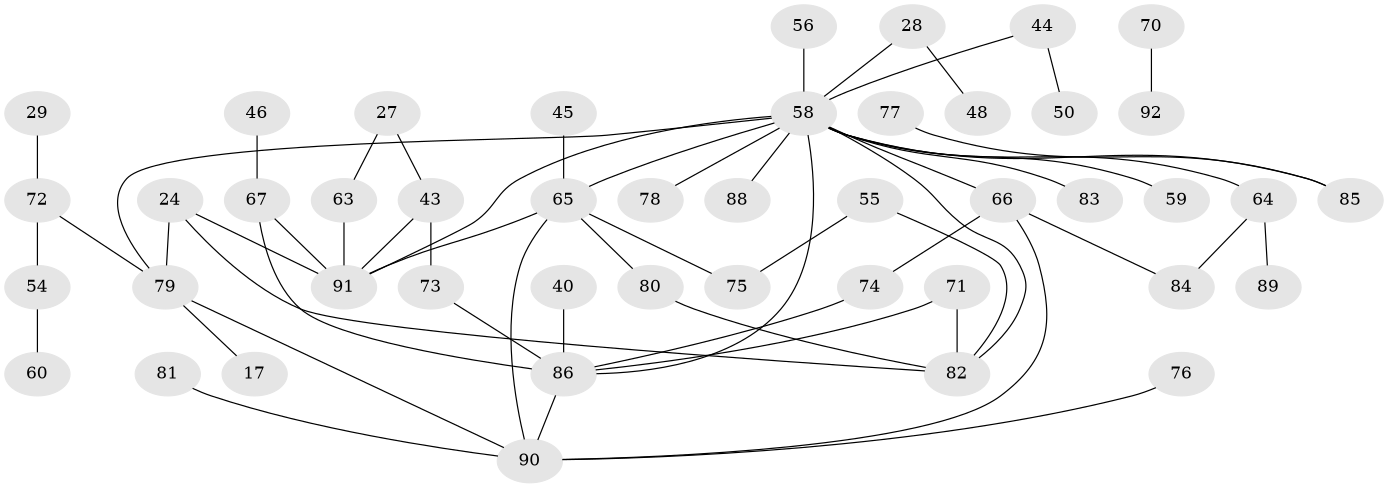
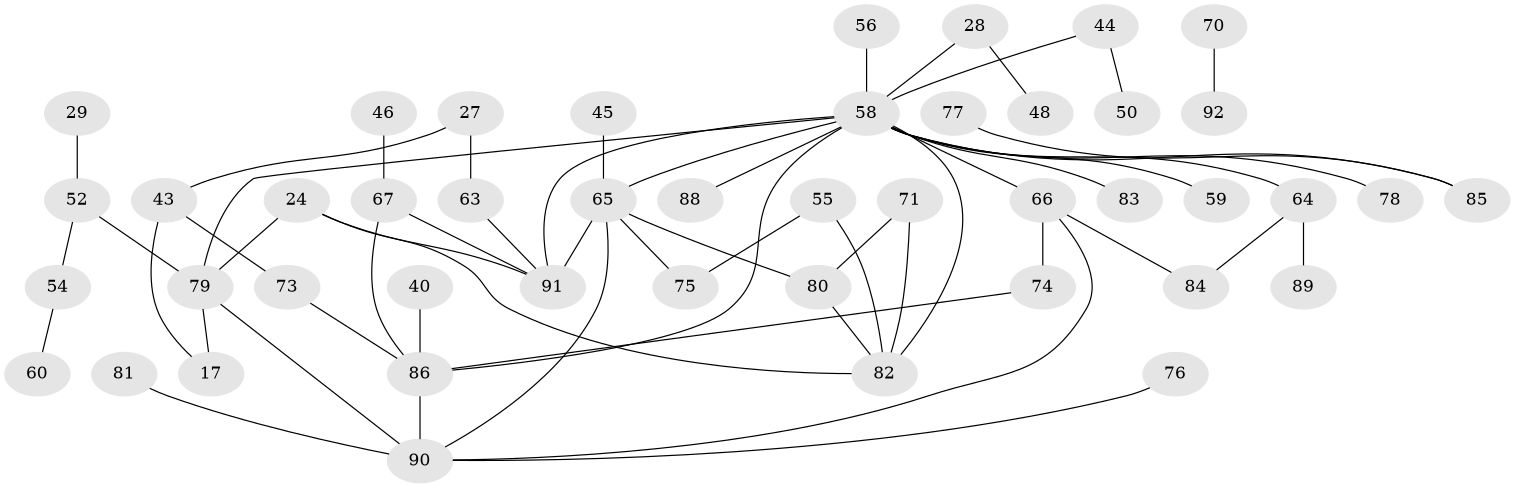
node "72": label "72" -> "52"
edge "43" -- "91": now "43" -- "17"
edge "71" -- "86": now "71" -- "80"
